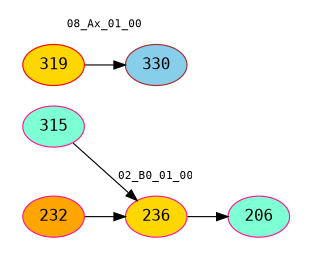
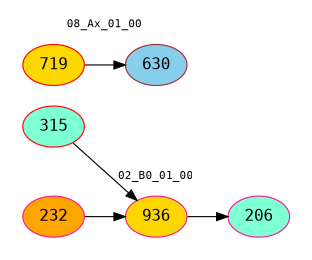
node "319": label "319" -> "719"
node "330": label "330" -> "630"
node "315": color deeppink -> red
node "236": label "236" -> "936"
